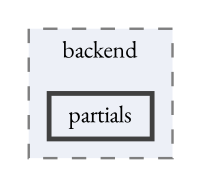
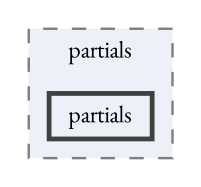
cluster "backend": label "backend" -> "partials"
